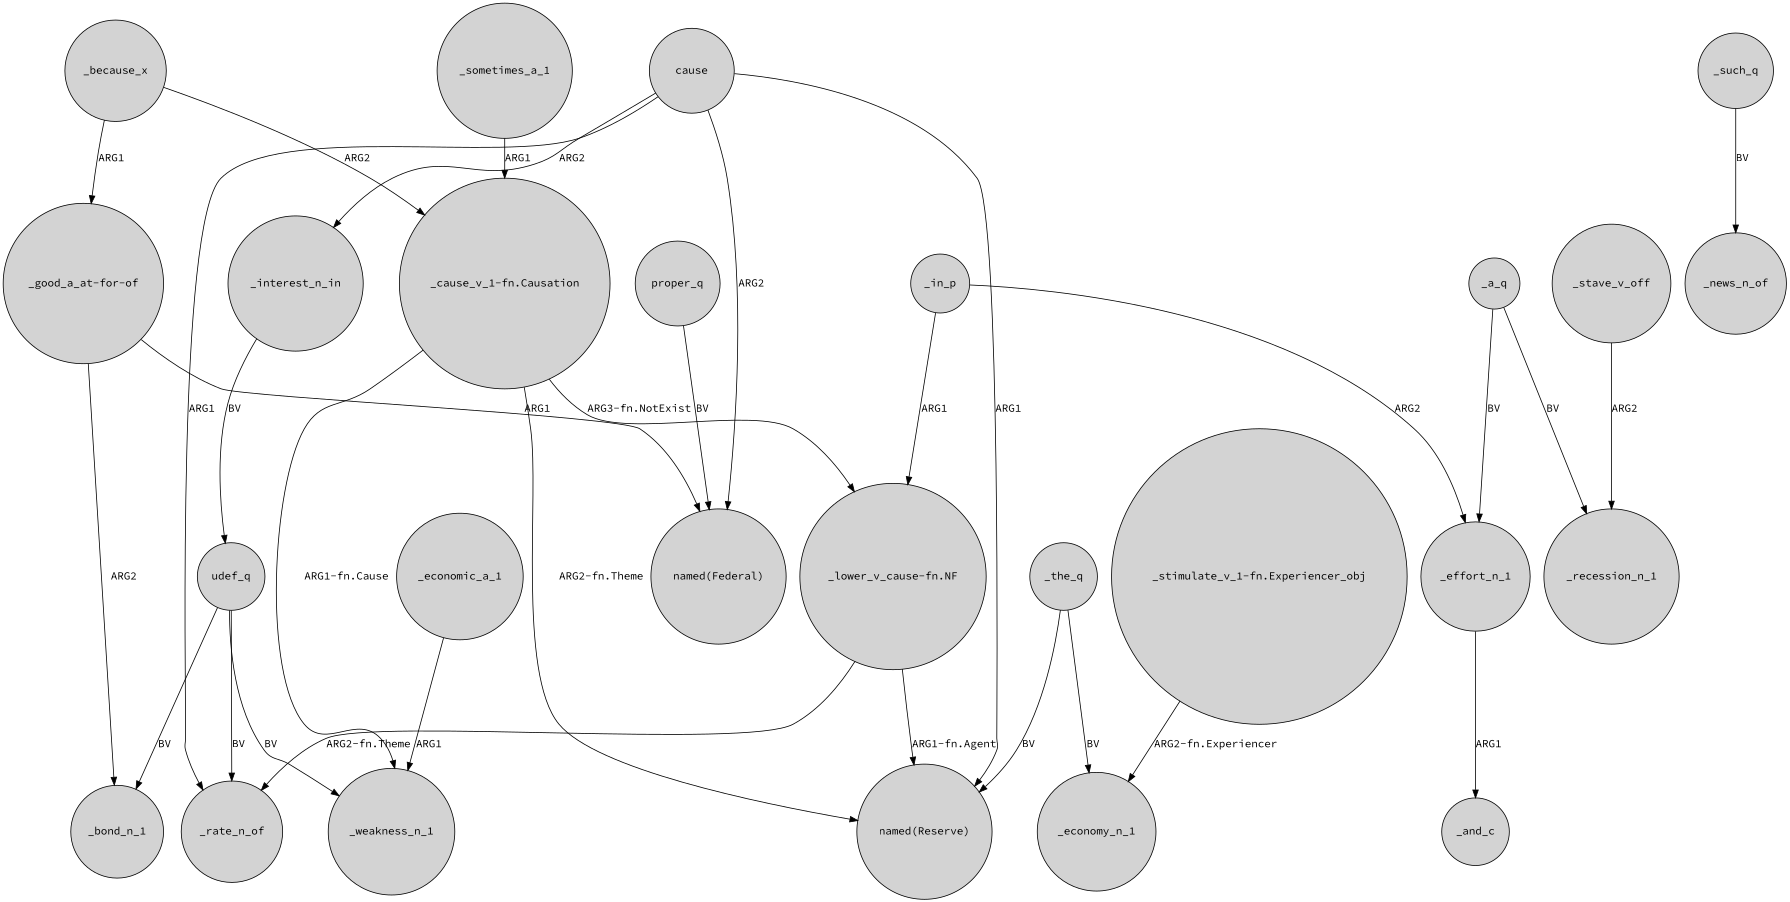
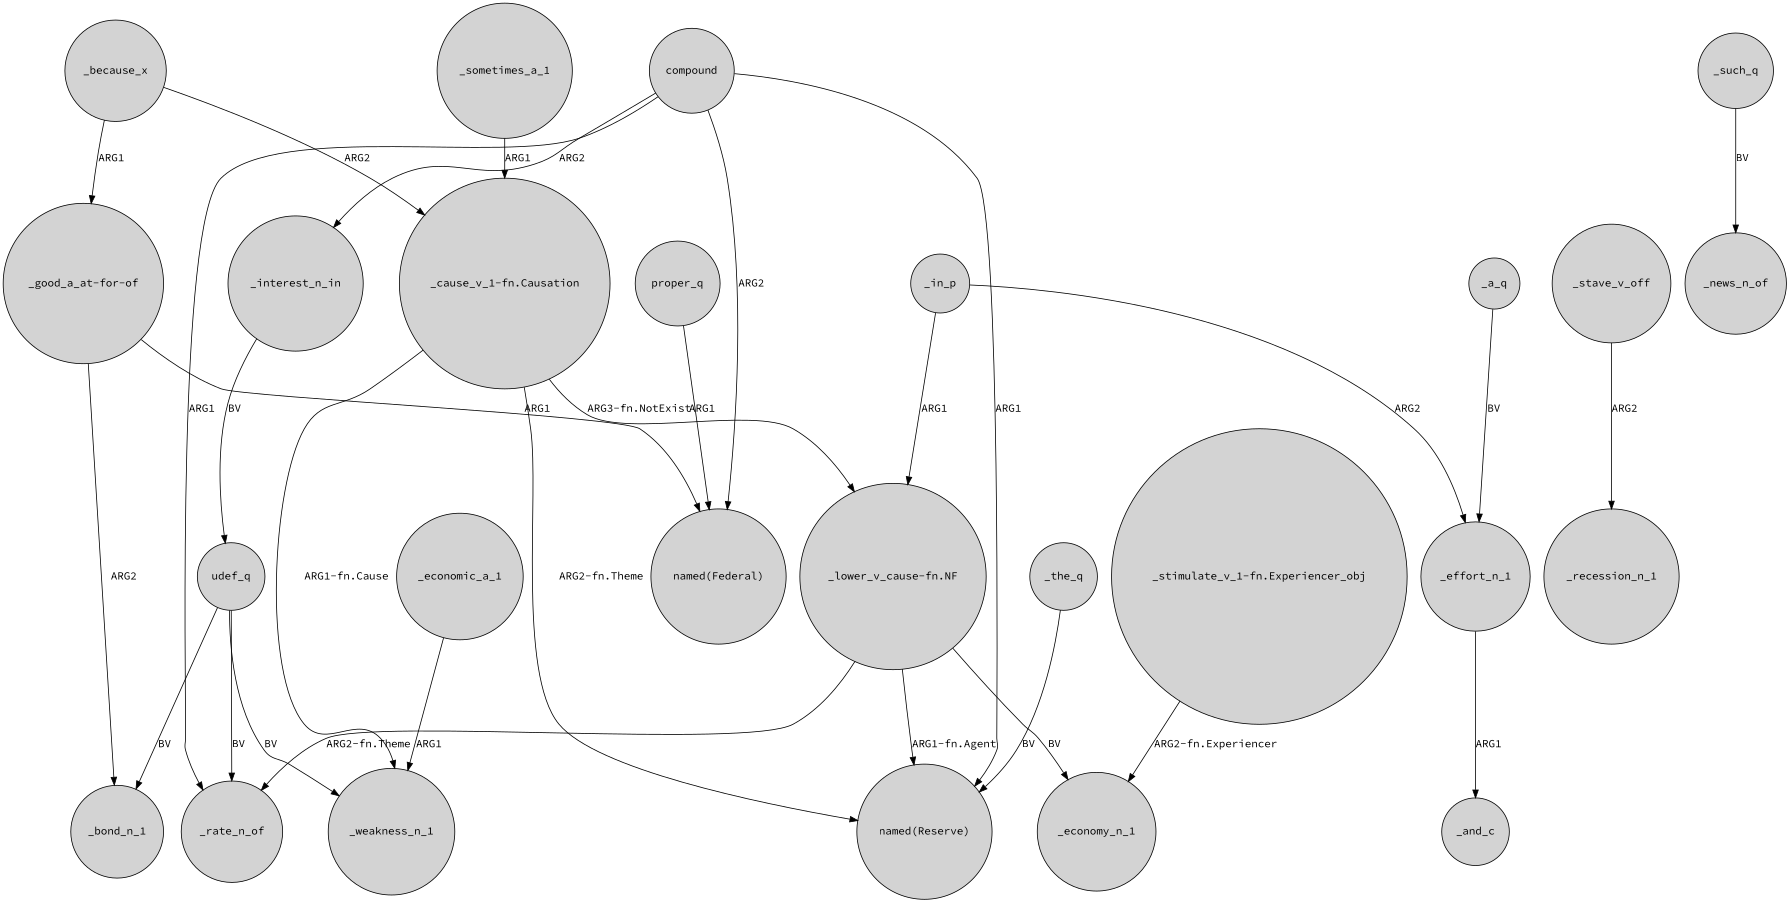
node "cause": label "cause" -> "compound"
edge "_a_q" -> "_recession_n_1": removed, label "BV"
edge "proper_q" -> "named(Federal)": label "BV" -> "ARG1"
edge "_the_q" -> "_economy_n_1": now "_lower_v_cause-fn.NF" -> "_economy_n_1"
